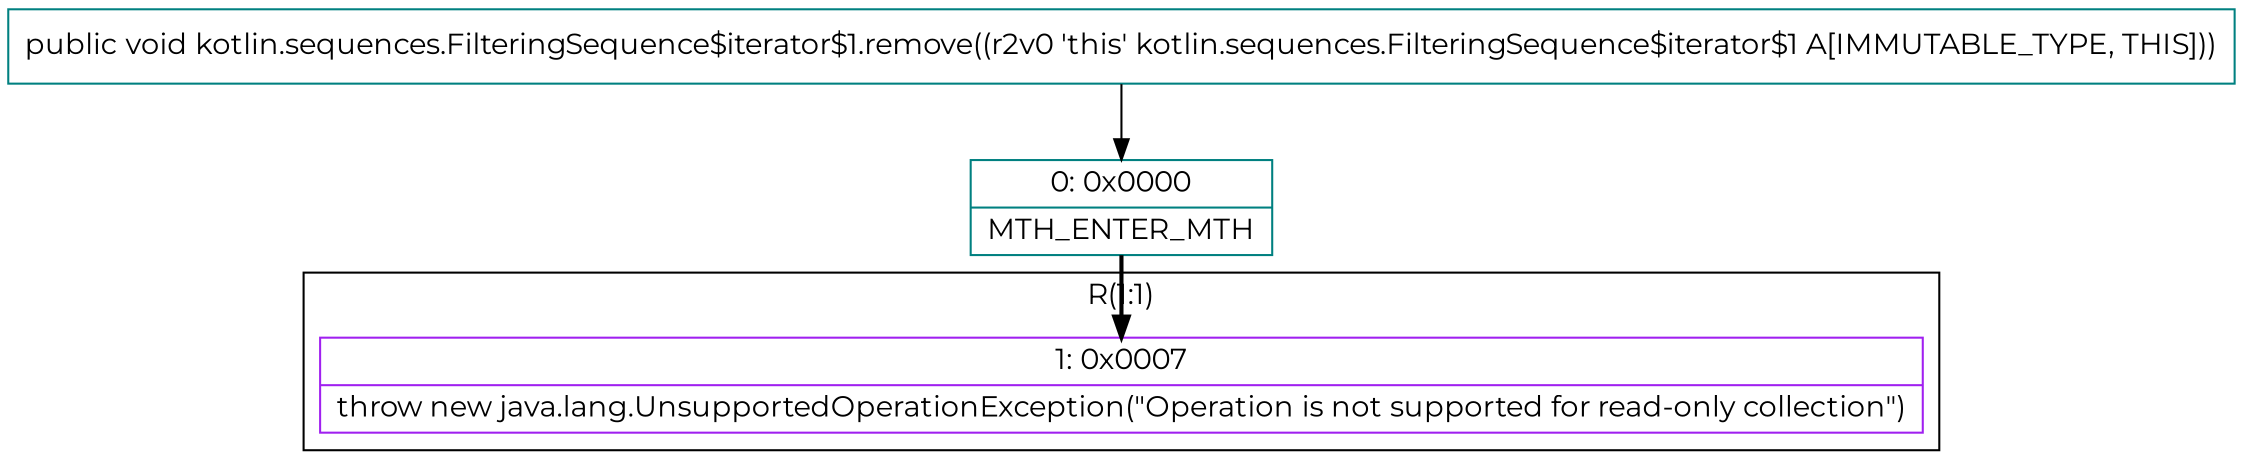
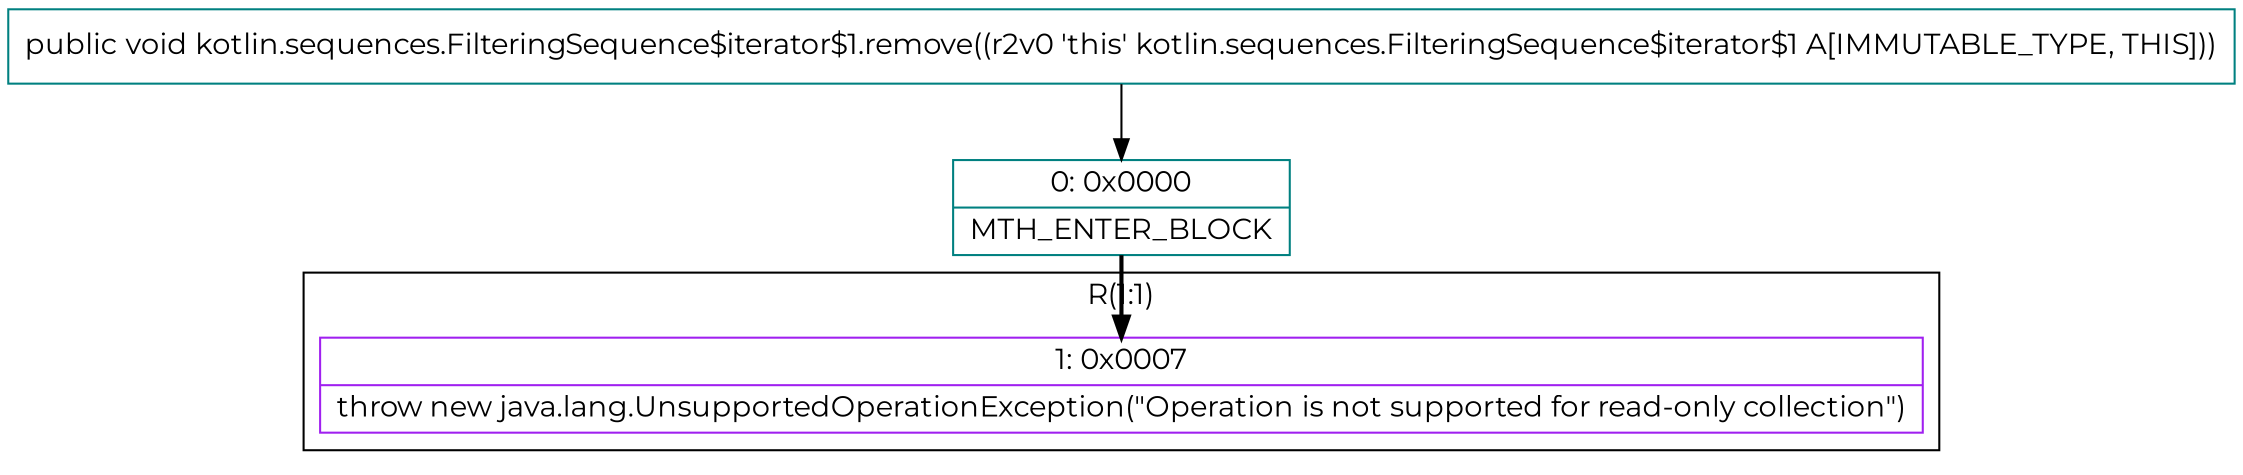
node "0: 0x0000": text "MTH_ENTER_MTH" -> "MTH_ENTER_BLOCK"
